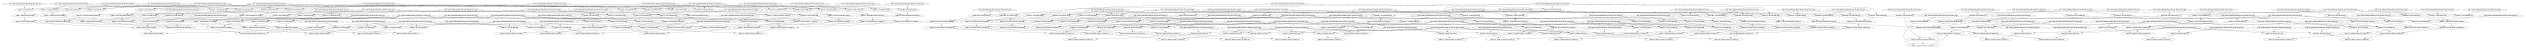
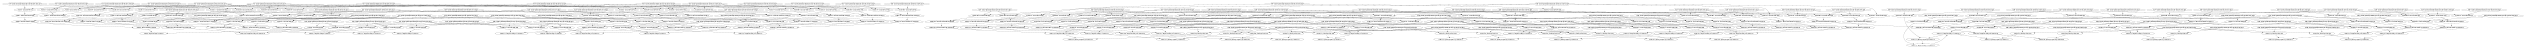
node "%mul13.1.126 = mul nsw i32 %t4, %t32": added
